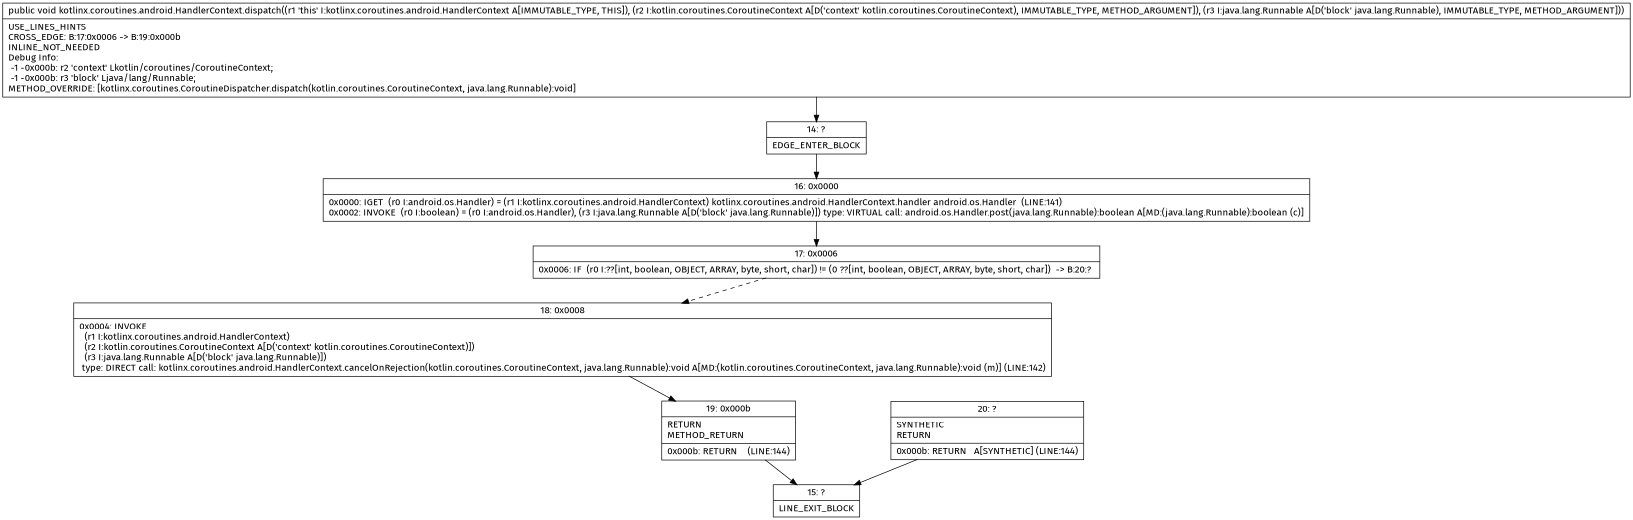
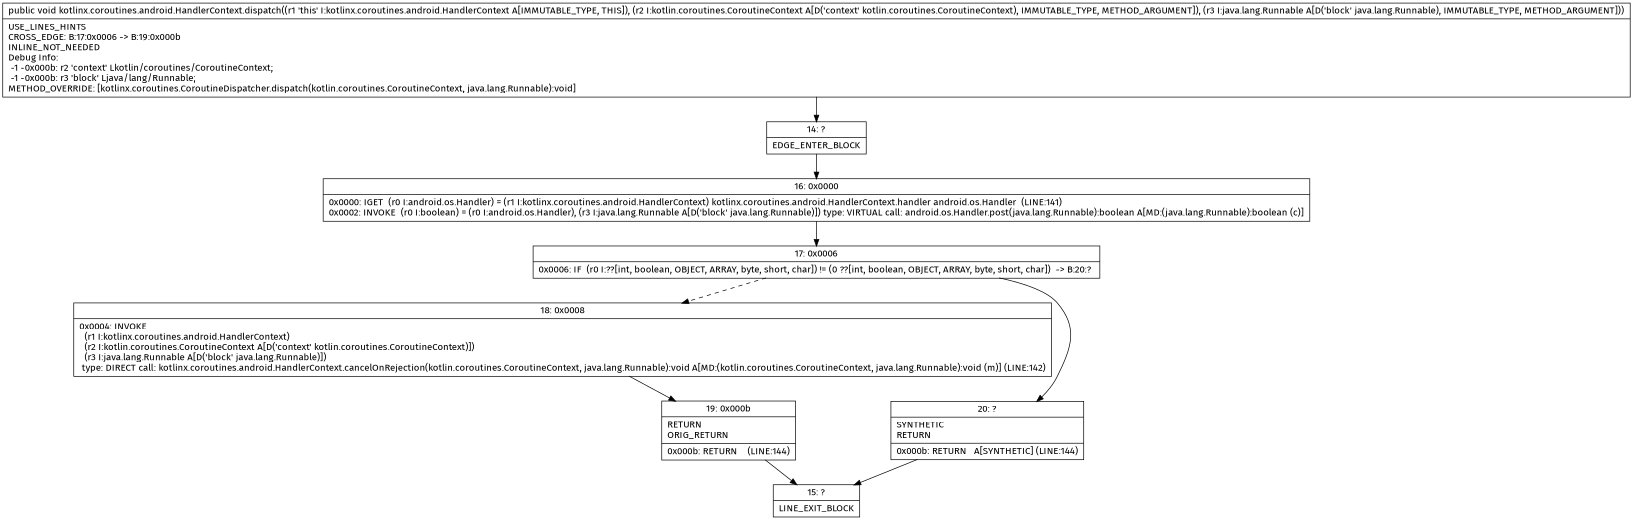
edge "17: 0x0006" -> "20: ?": added
node "19: 0x000b": text "METHOD_RETURN" -> "ORIG_RETURN"
